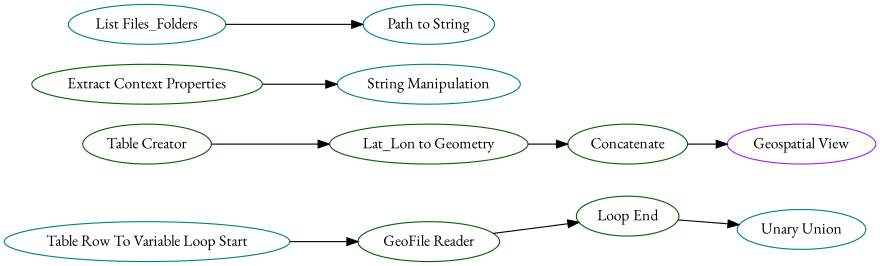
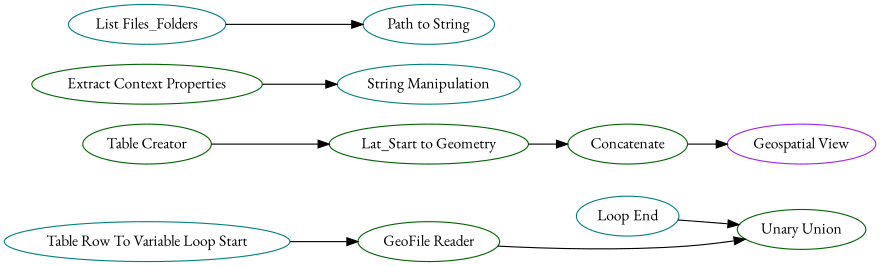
node "Lat_Lon to Geometry": label "Lat_Lon to Geometry" -> "Lat_Start to Geometry"
node "Loop End": color darkgreen -> teal
edge "GeoFile Reader" -> "Loop End": now "GeoFile Reader" -> "Unary Union"
node "Unary Union": color teal -> darkgreen
